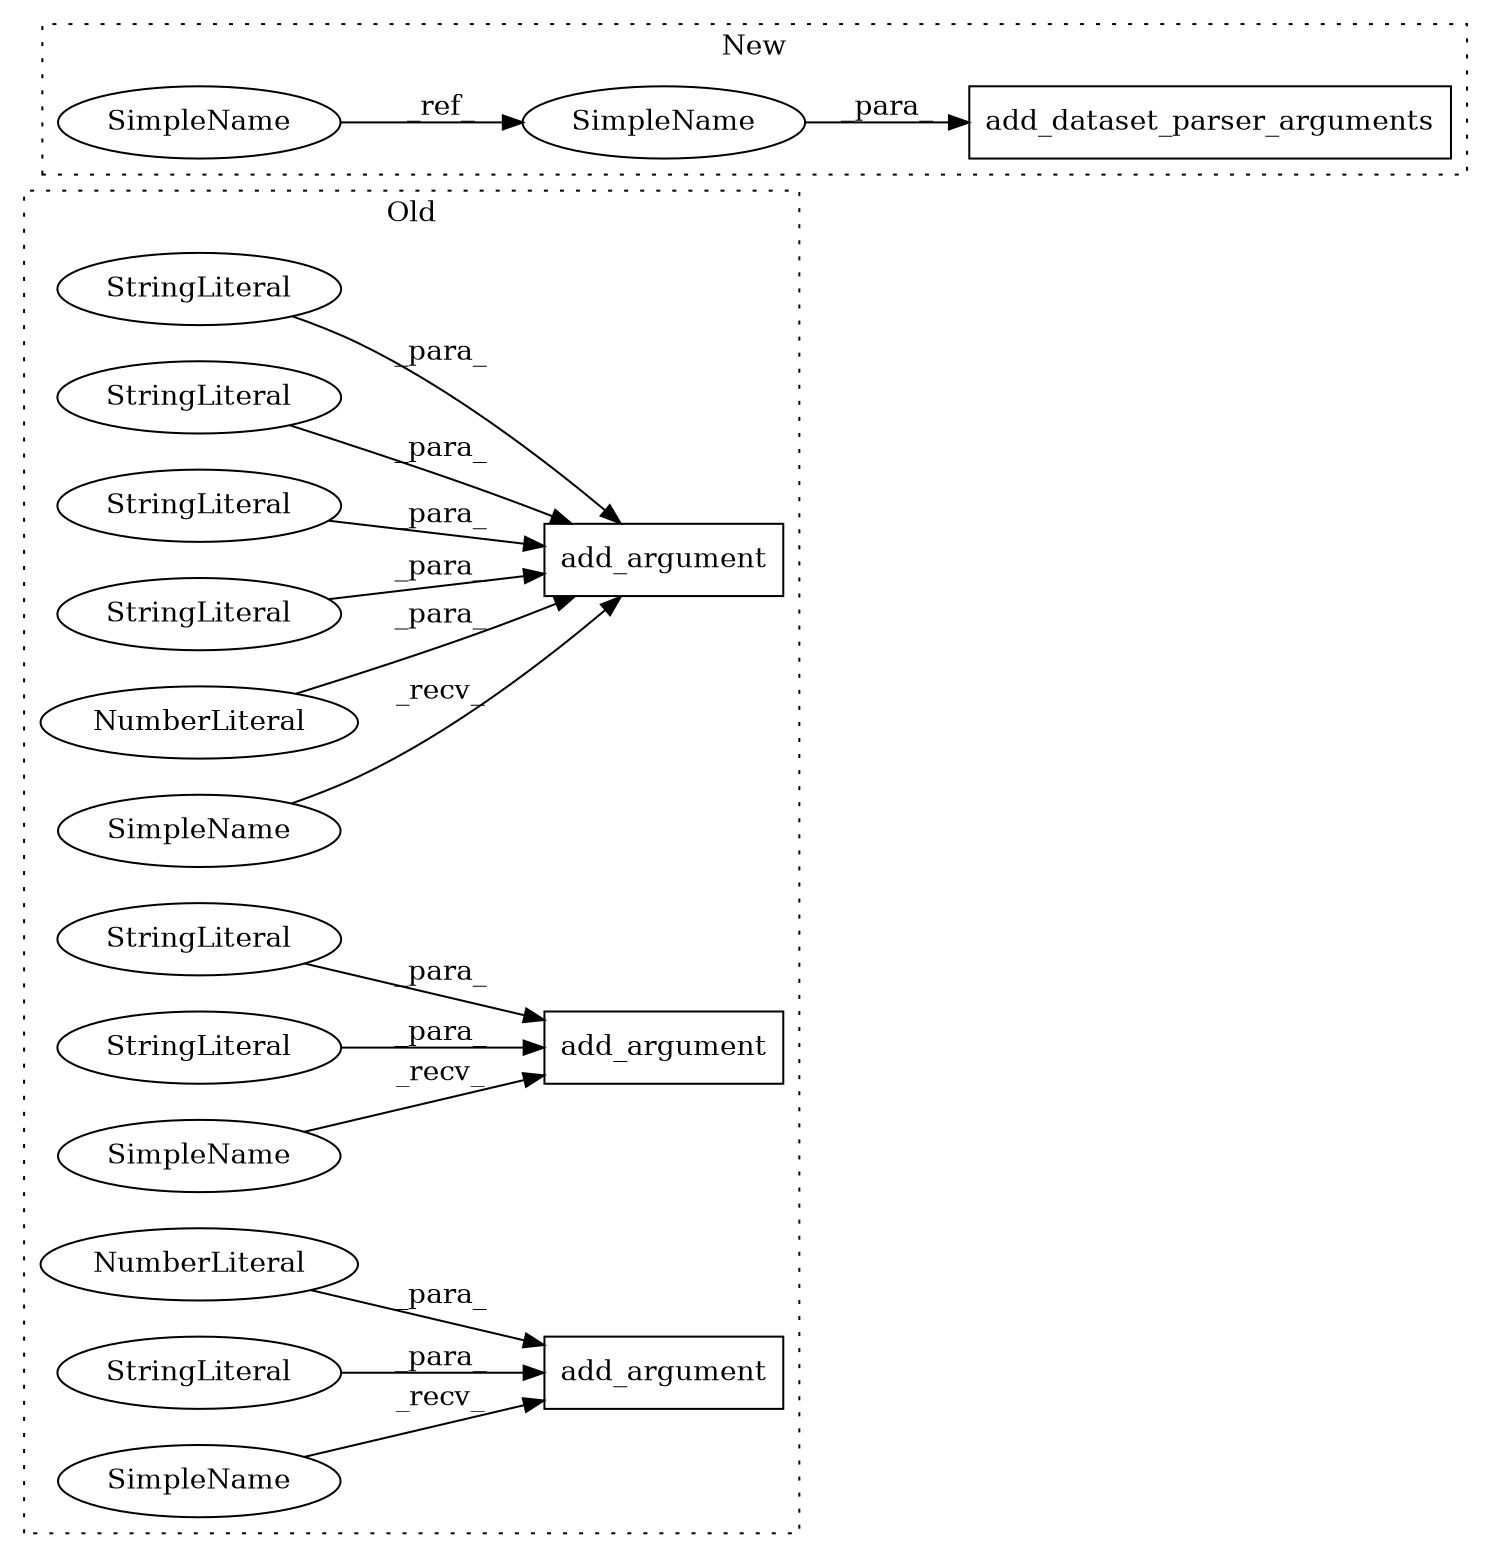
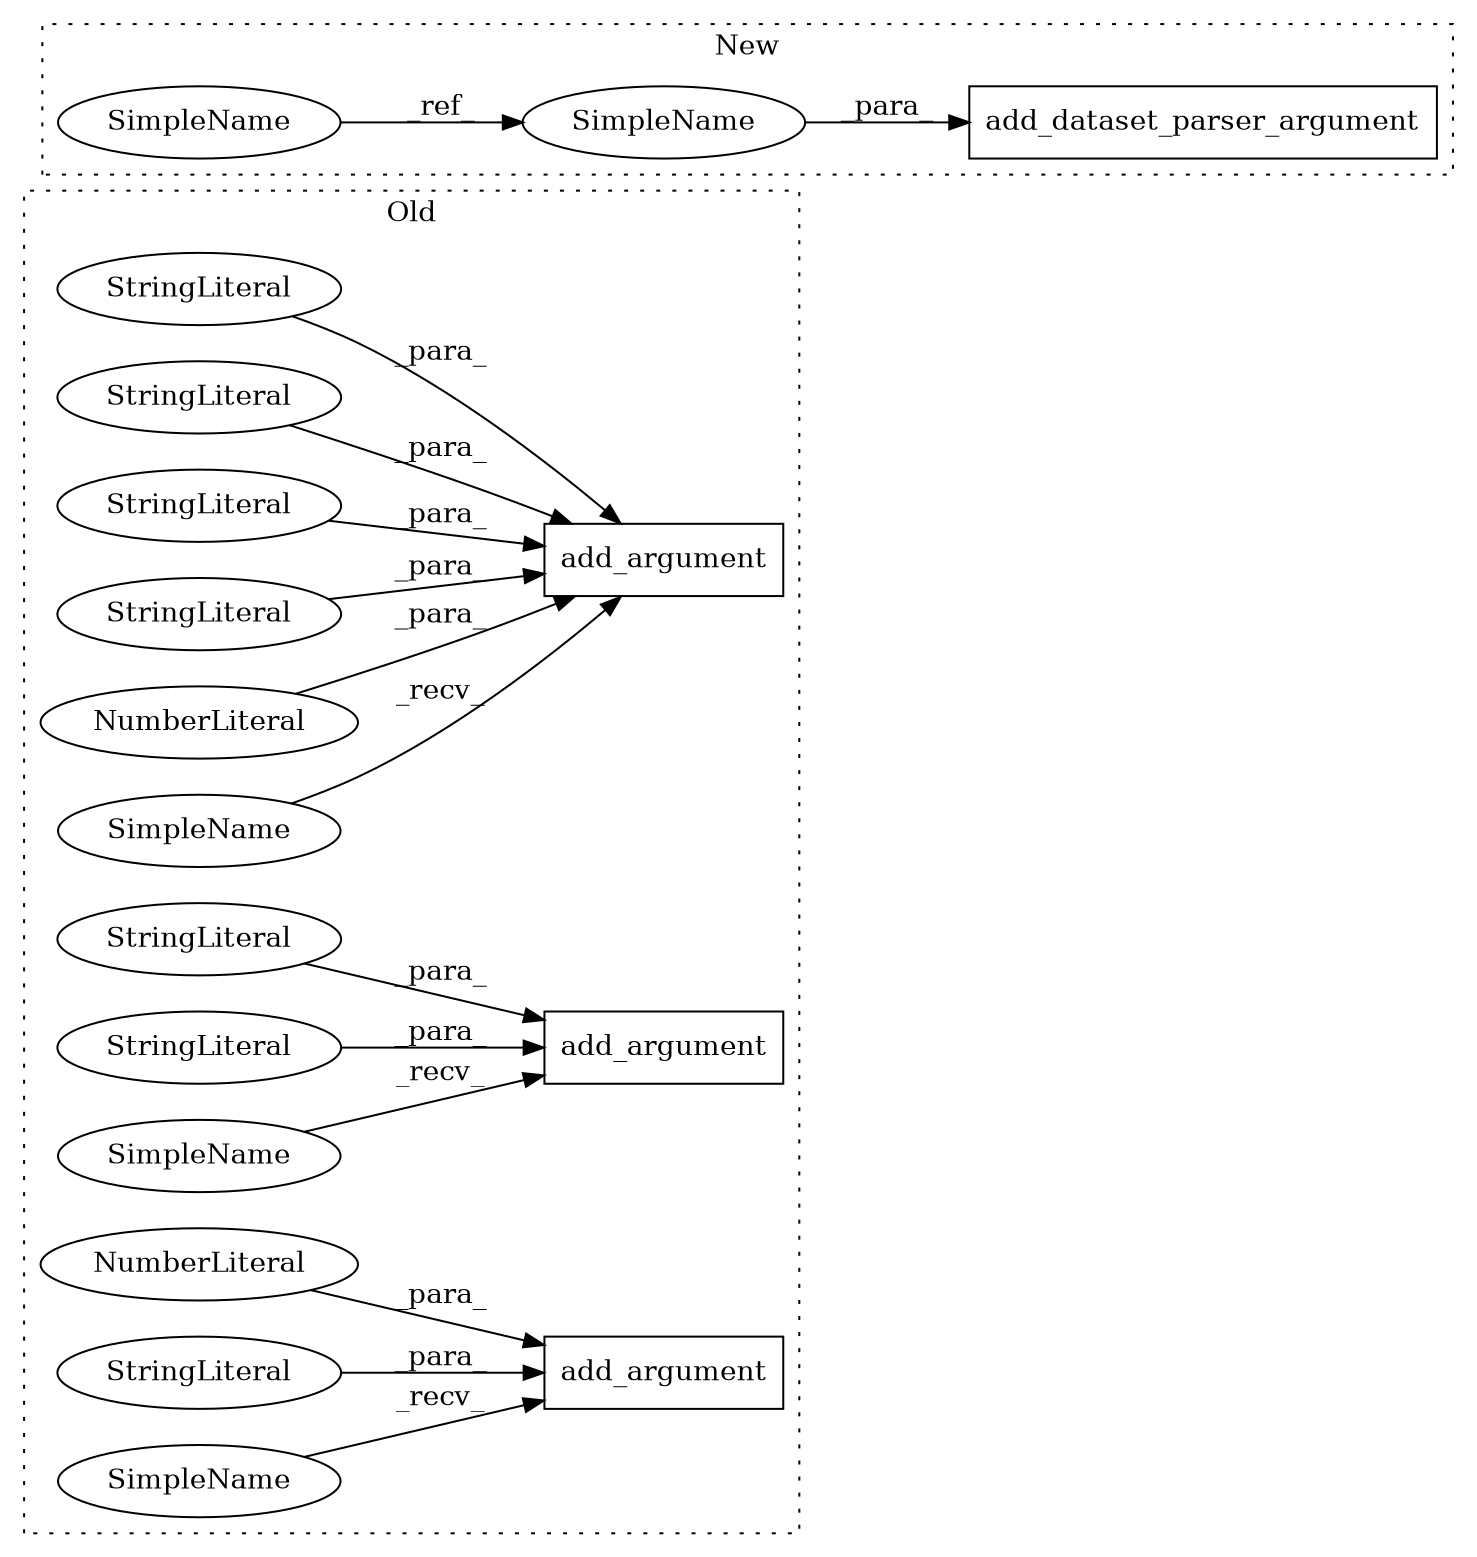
node "add_dataset_parser_arguments": label "add_dataset_parser_arguments" -> "add_dataset_parser_argument"
